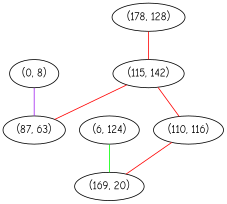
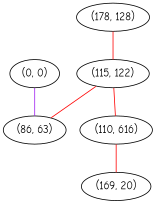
node "(0, 8)": label "(0, 8)" -> "(0, 0)"
node "(115, 142)": label "(115, 142)" -> "(115, 122)"
node "(87, 63)": label "(87, 63)" -> "(86, 63)"
node "(6, 124)": removed
node "(110, 116)": label "(110, 116)" -> "(110, 616)"
